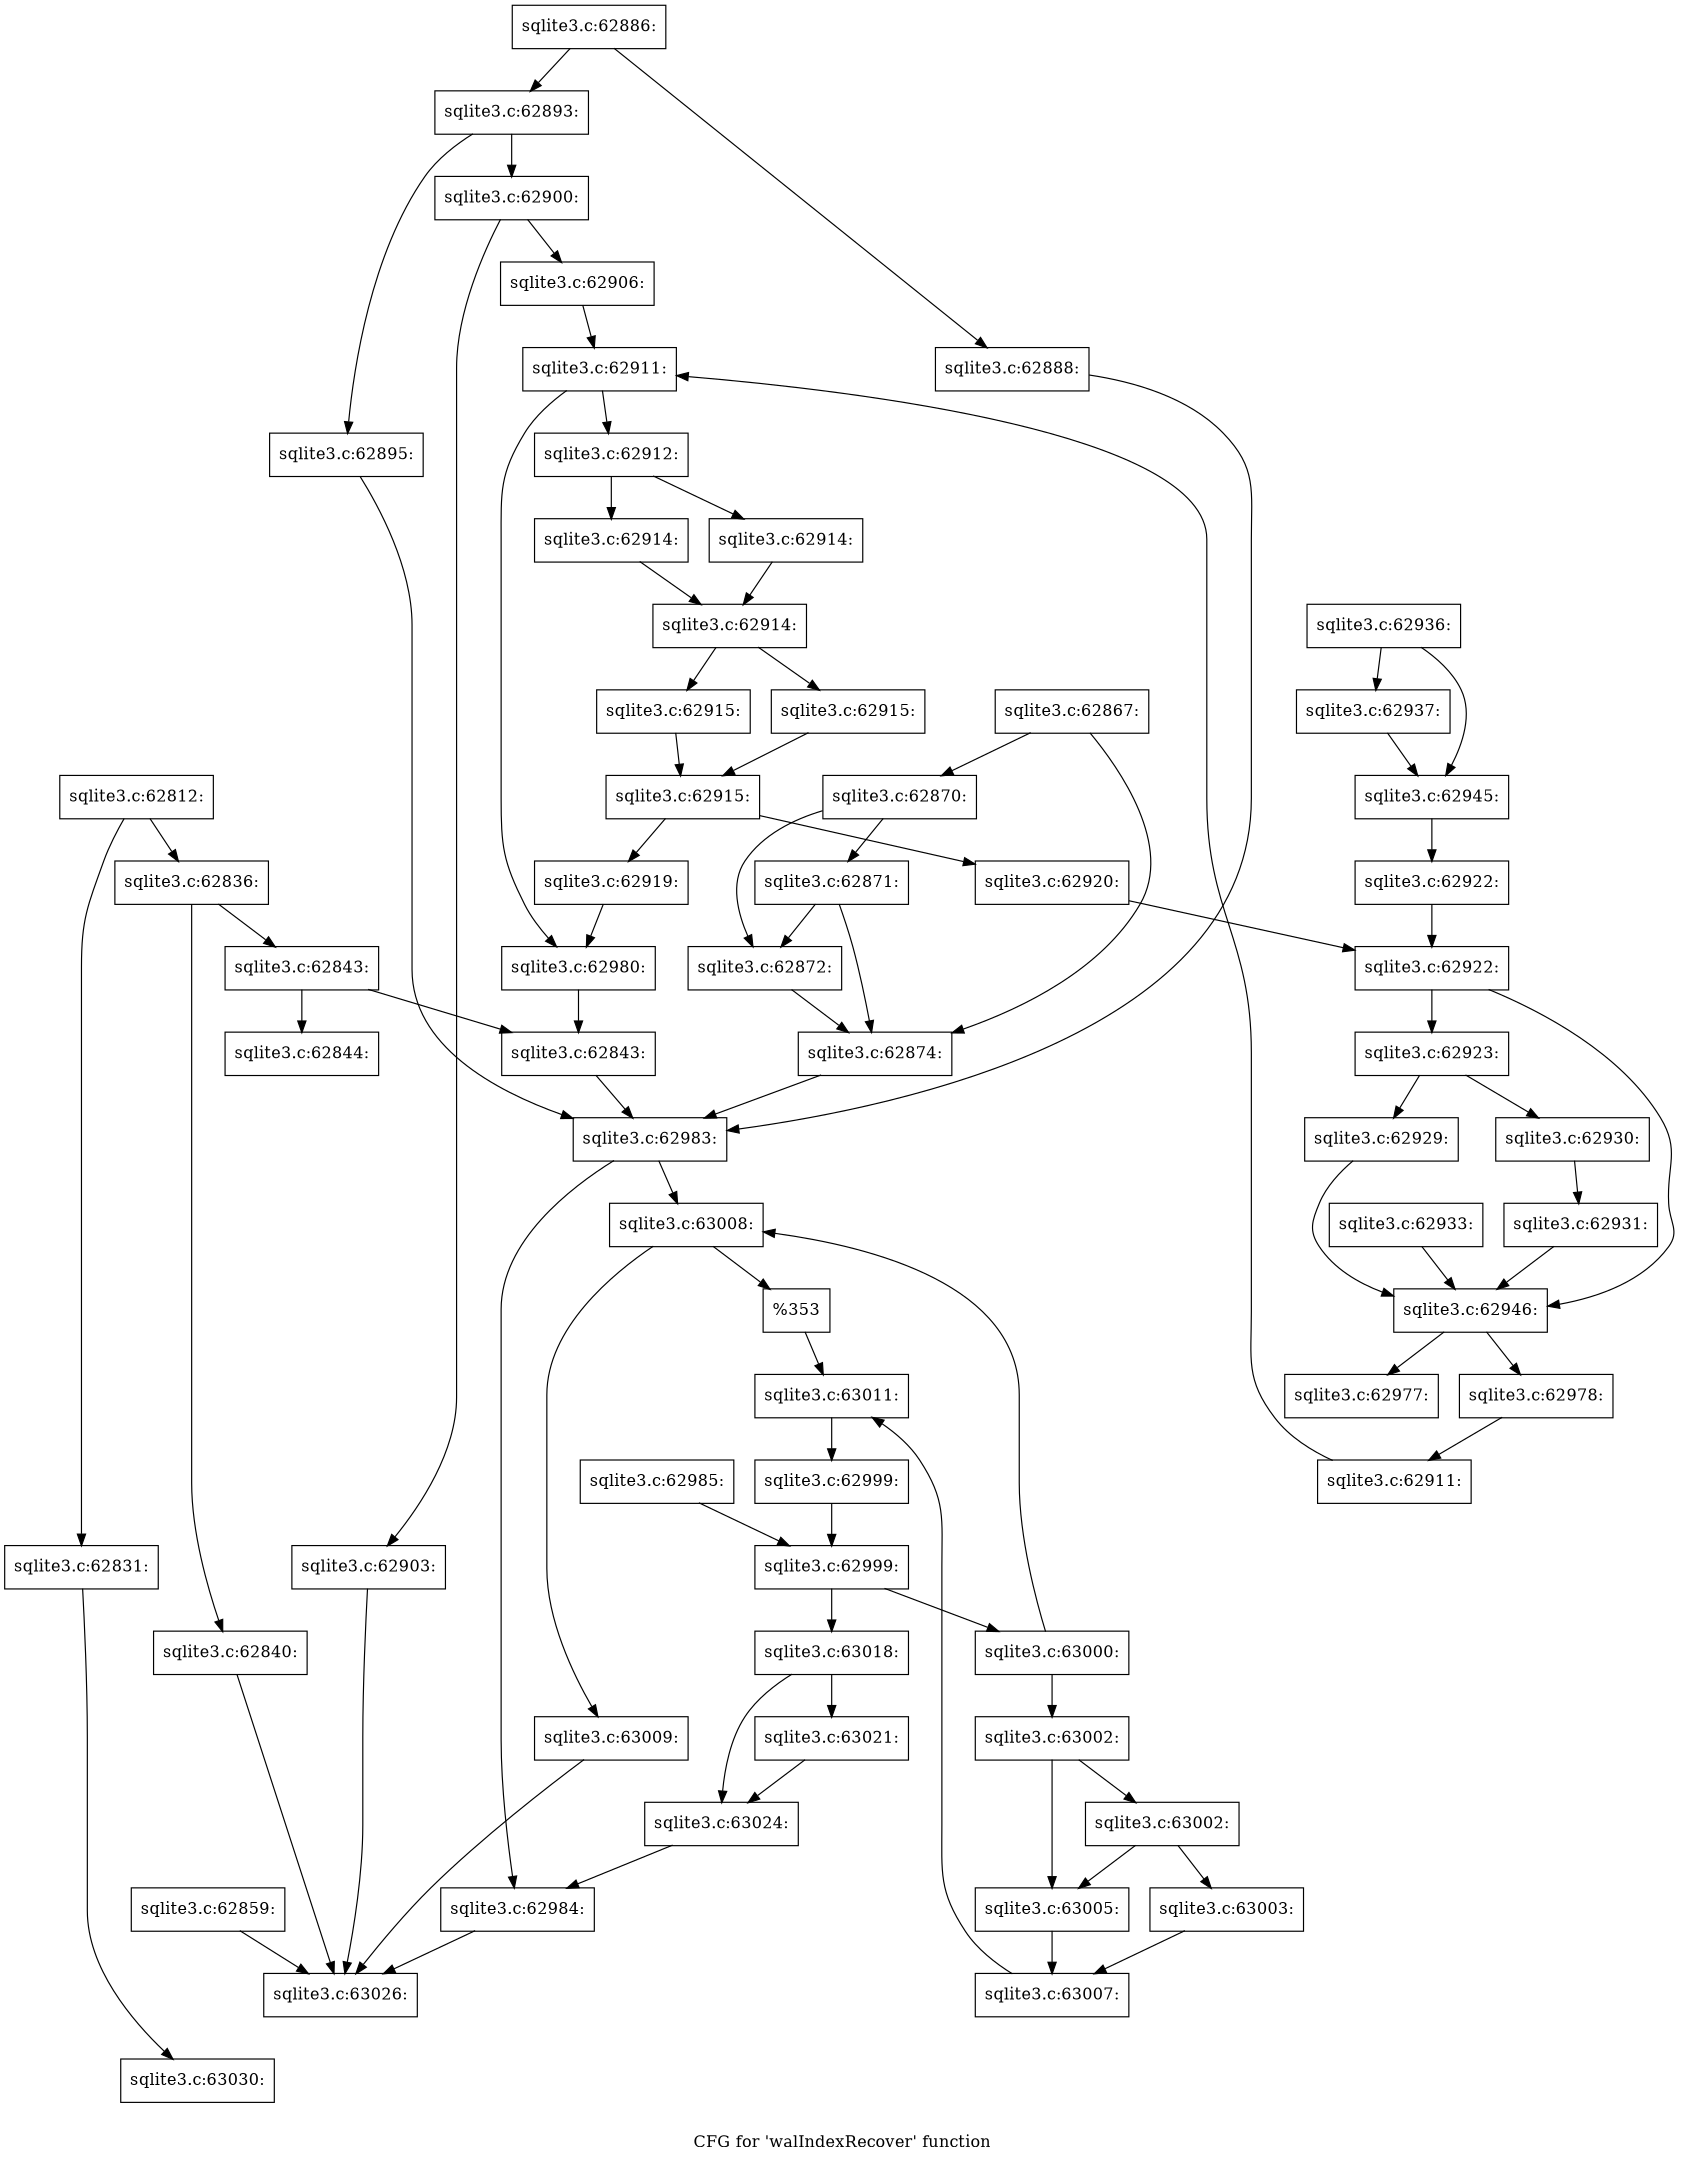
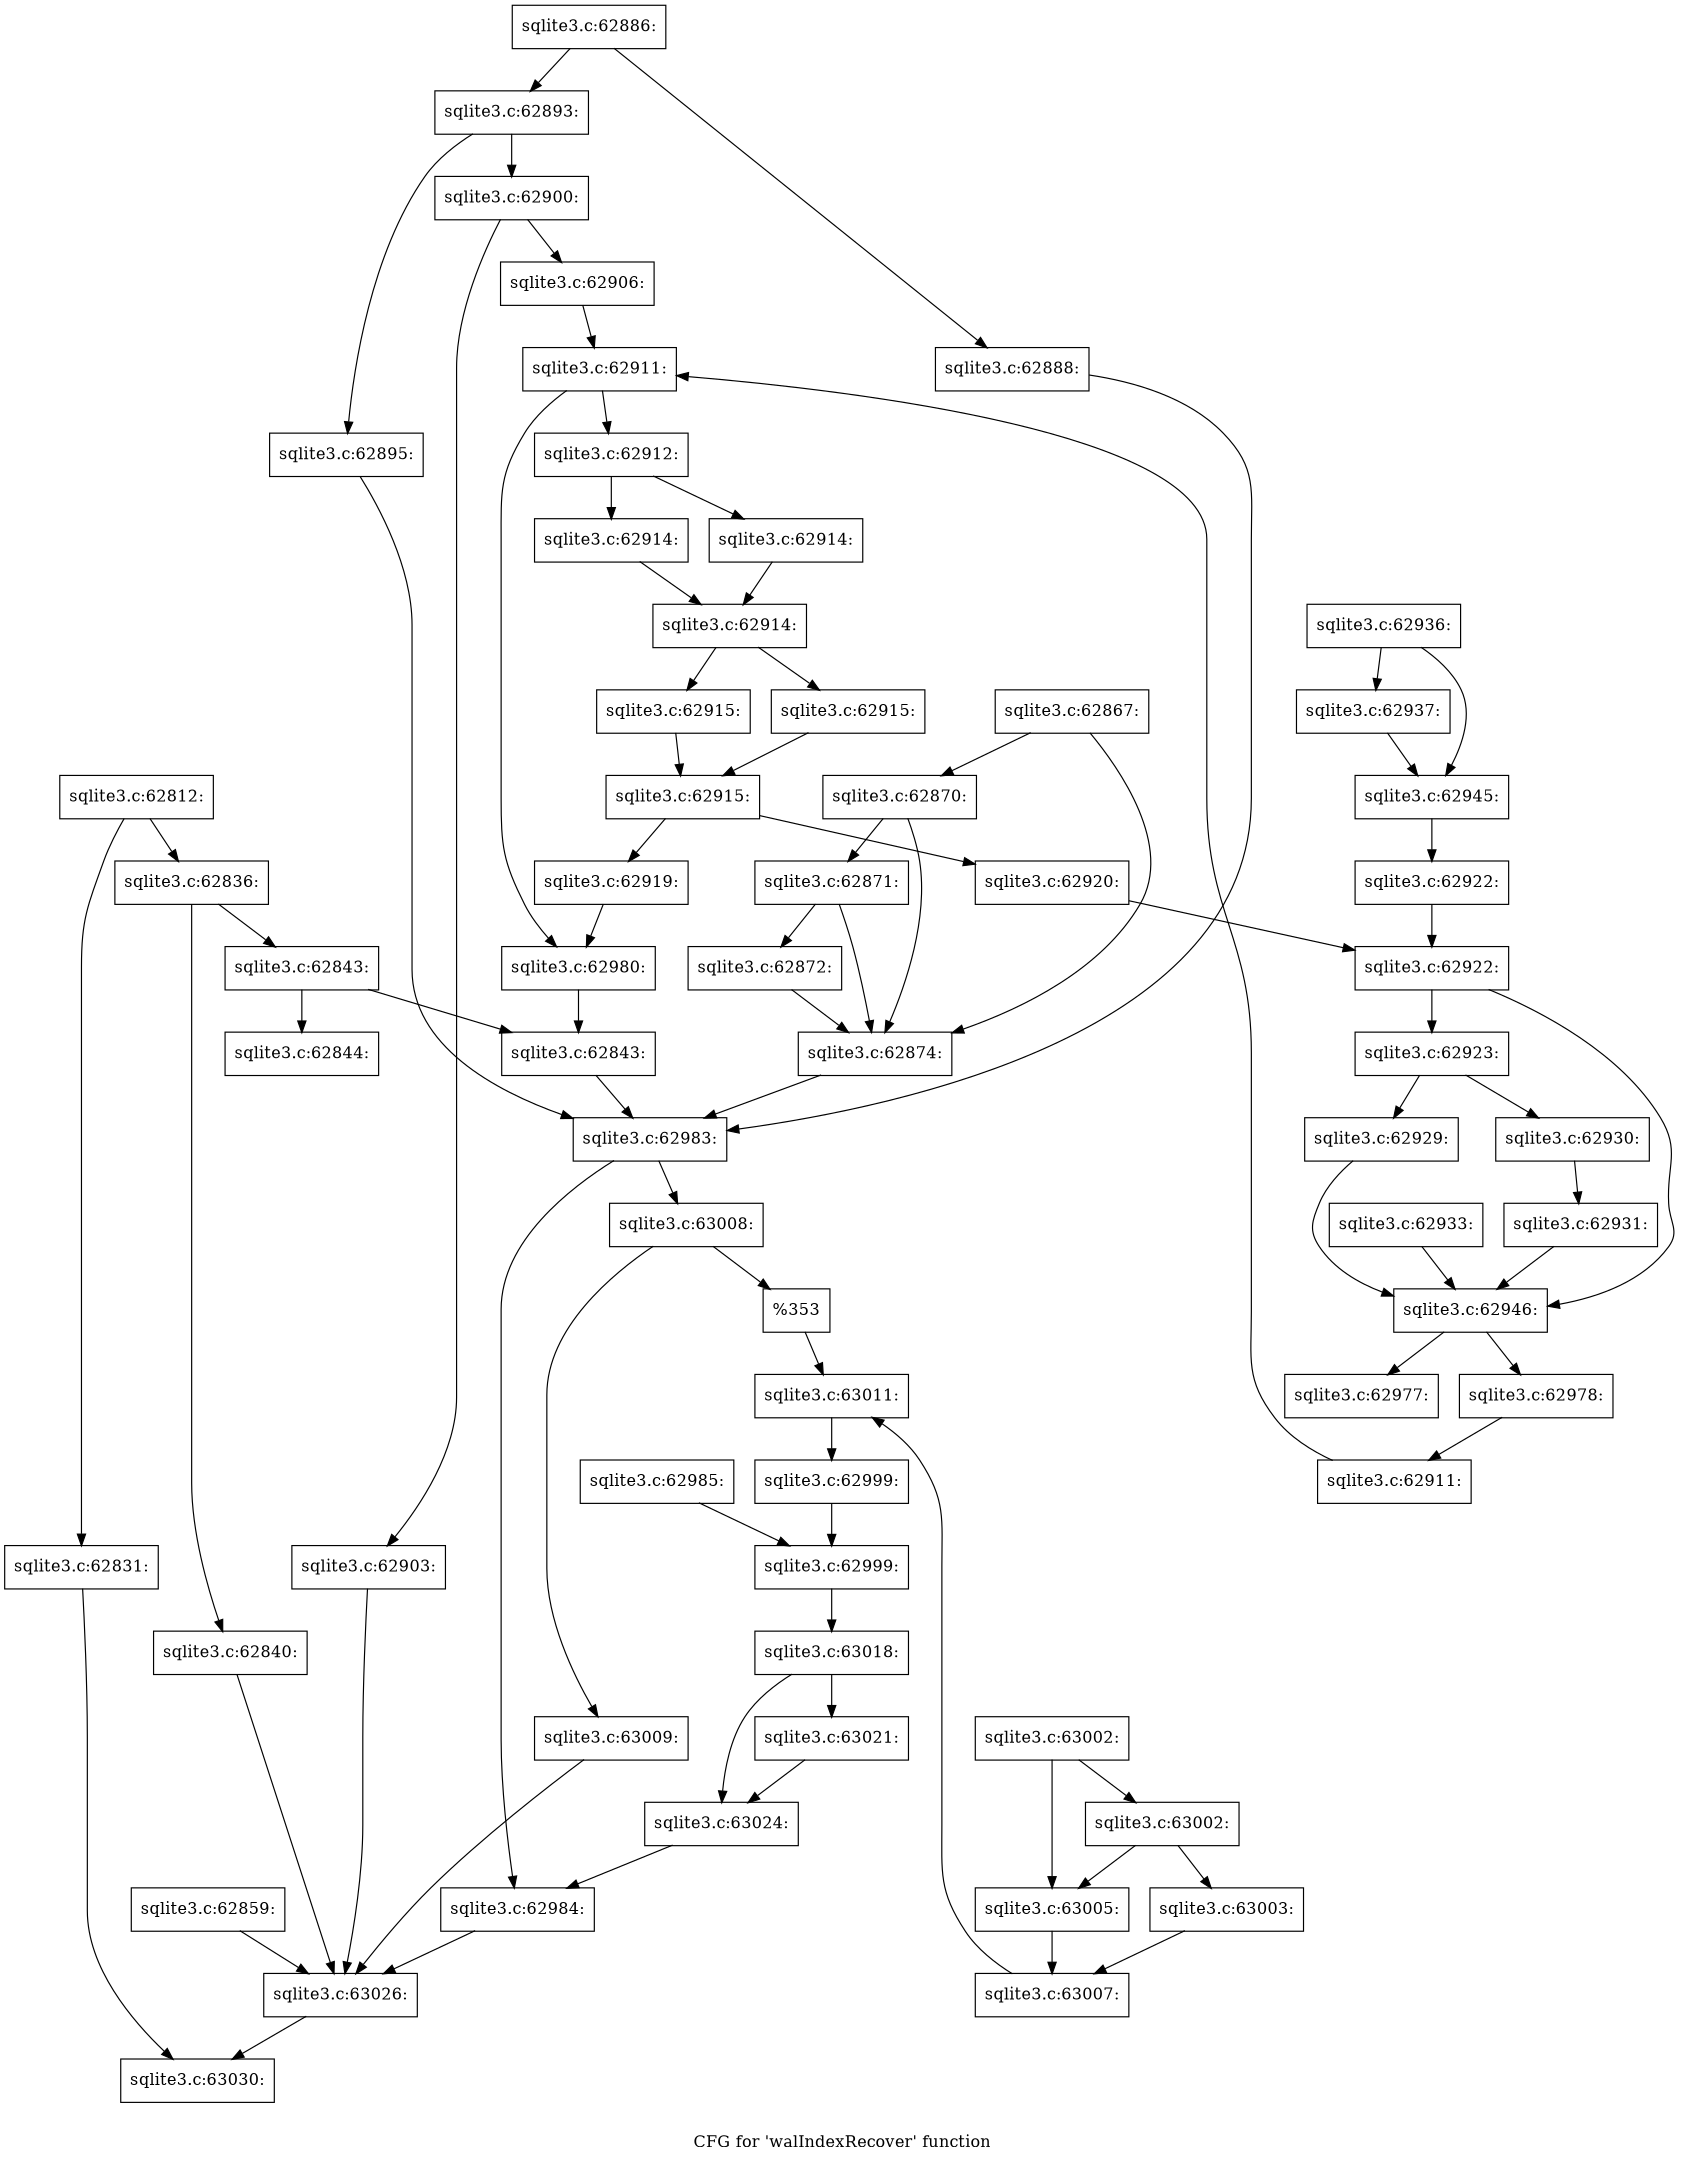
edge "sqlite3.c:62870:" -> "sqlite3.c:62872:": now "sqlite3.c:62870:" -> "sqlite3.c:62874:"
node "sqlite3.c:63000:": removed
edge "sqlite3.c:63026:" -> "sqlite3.c:63030:": added
